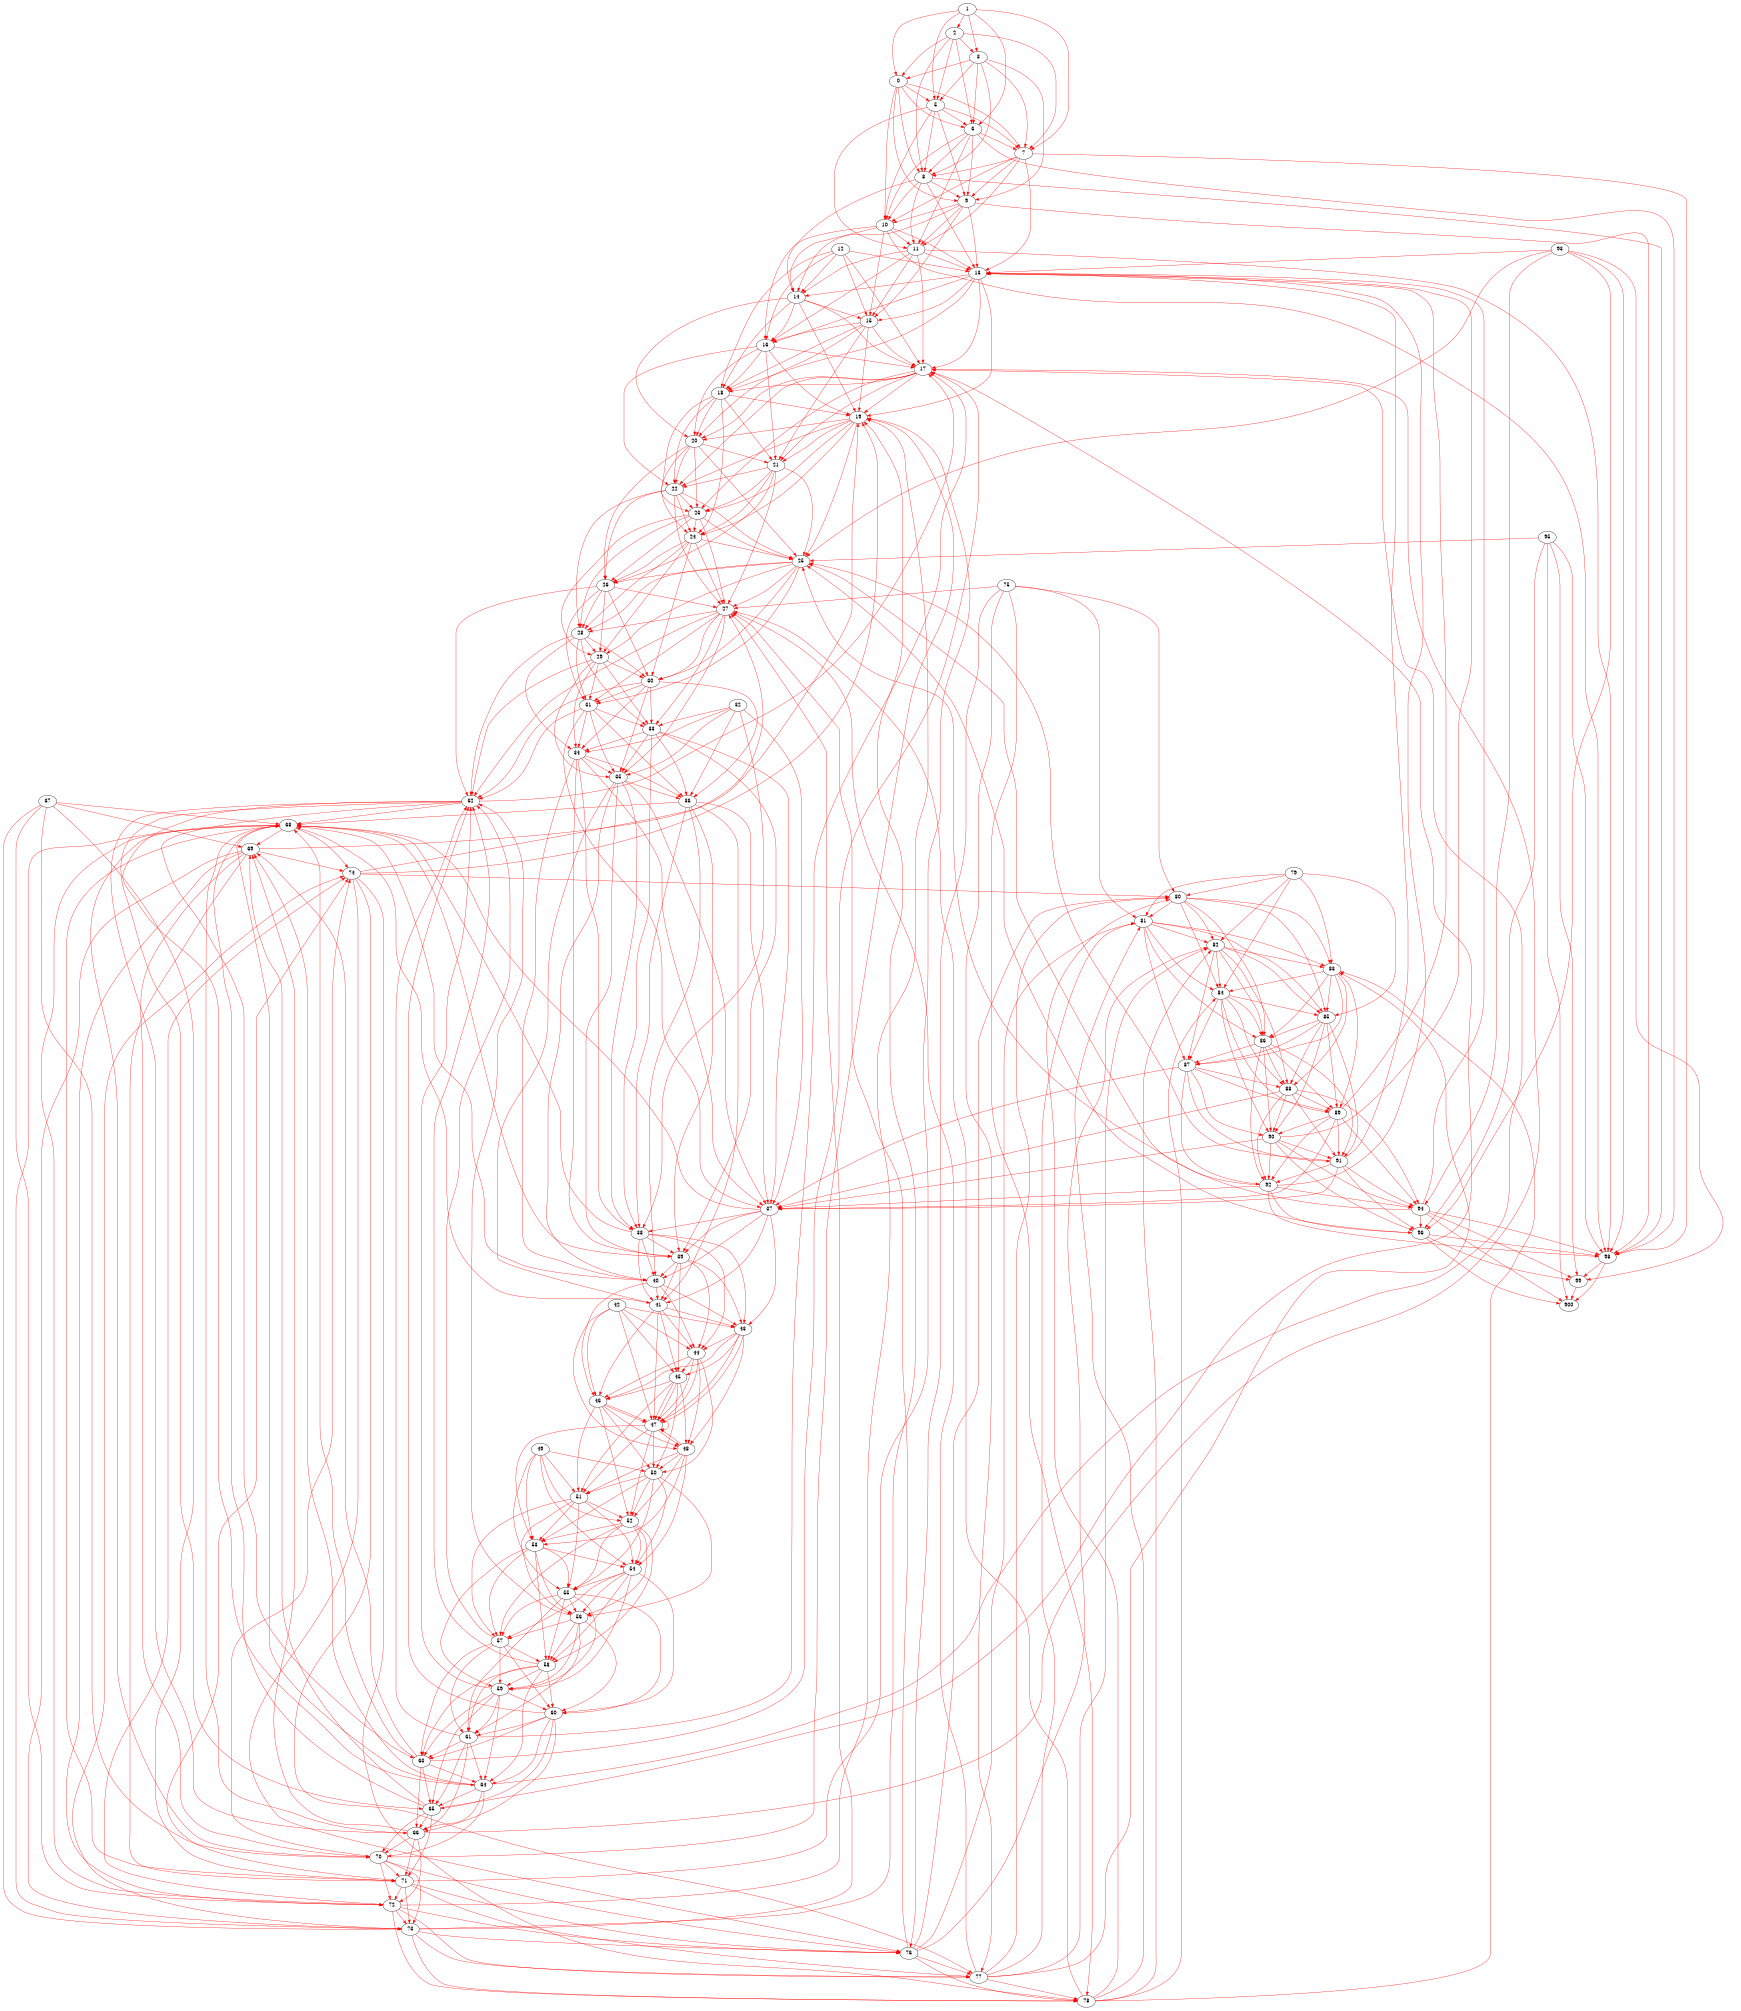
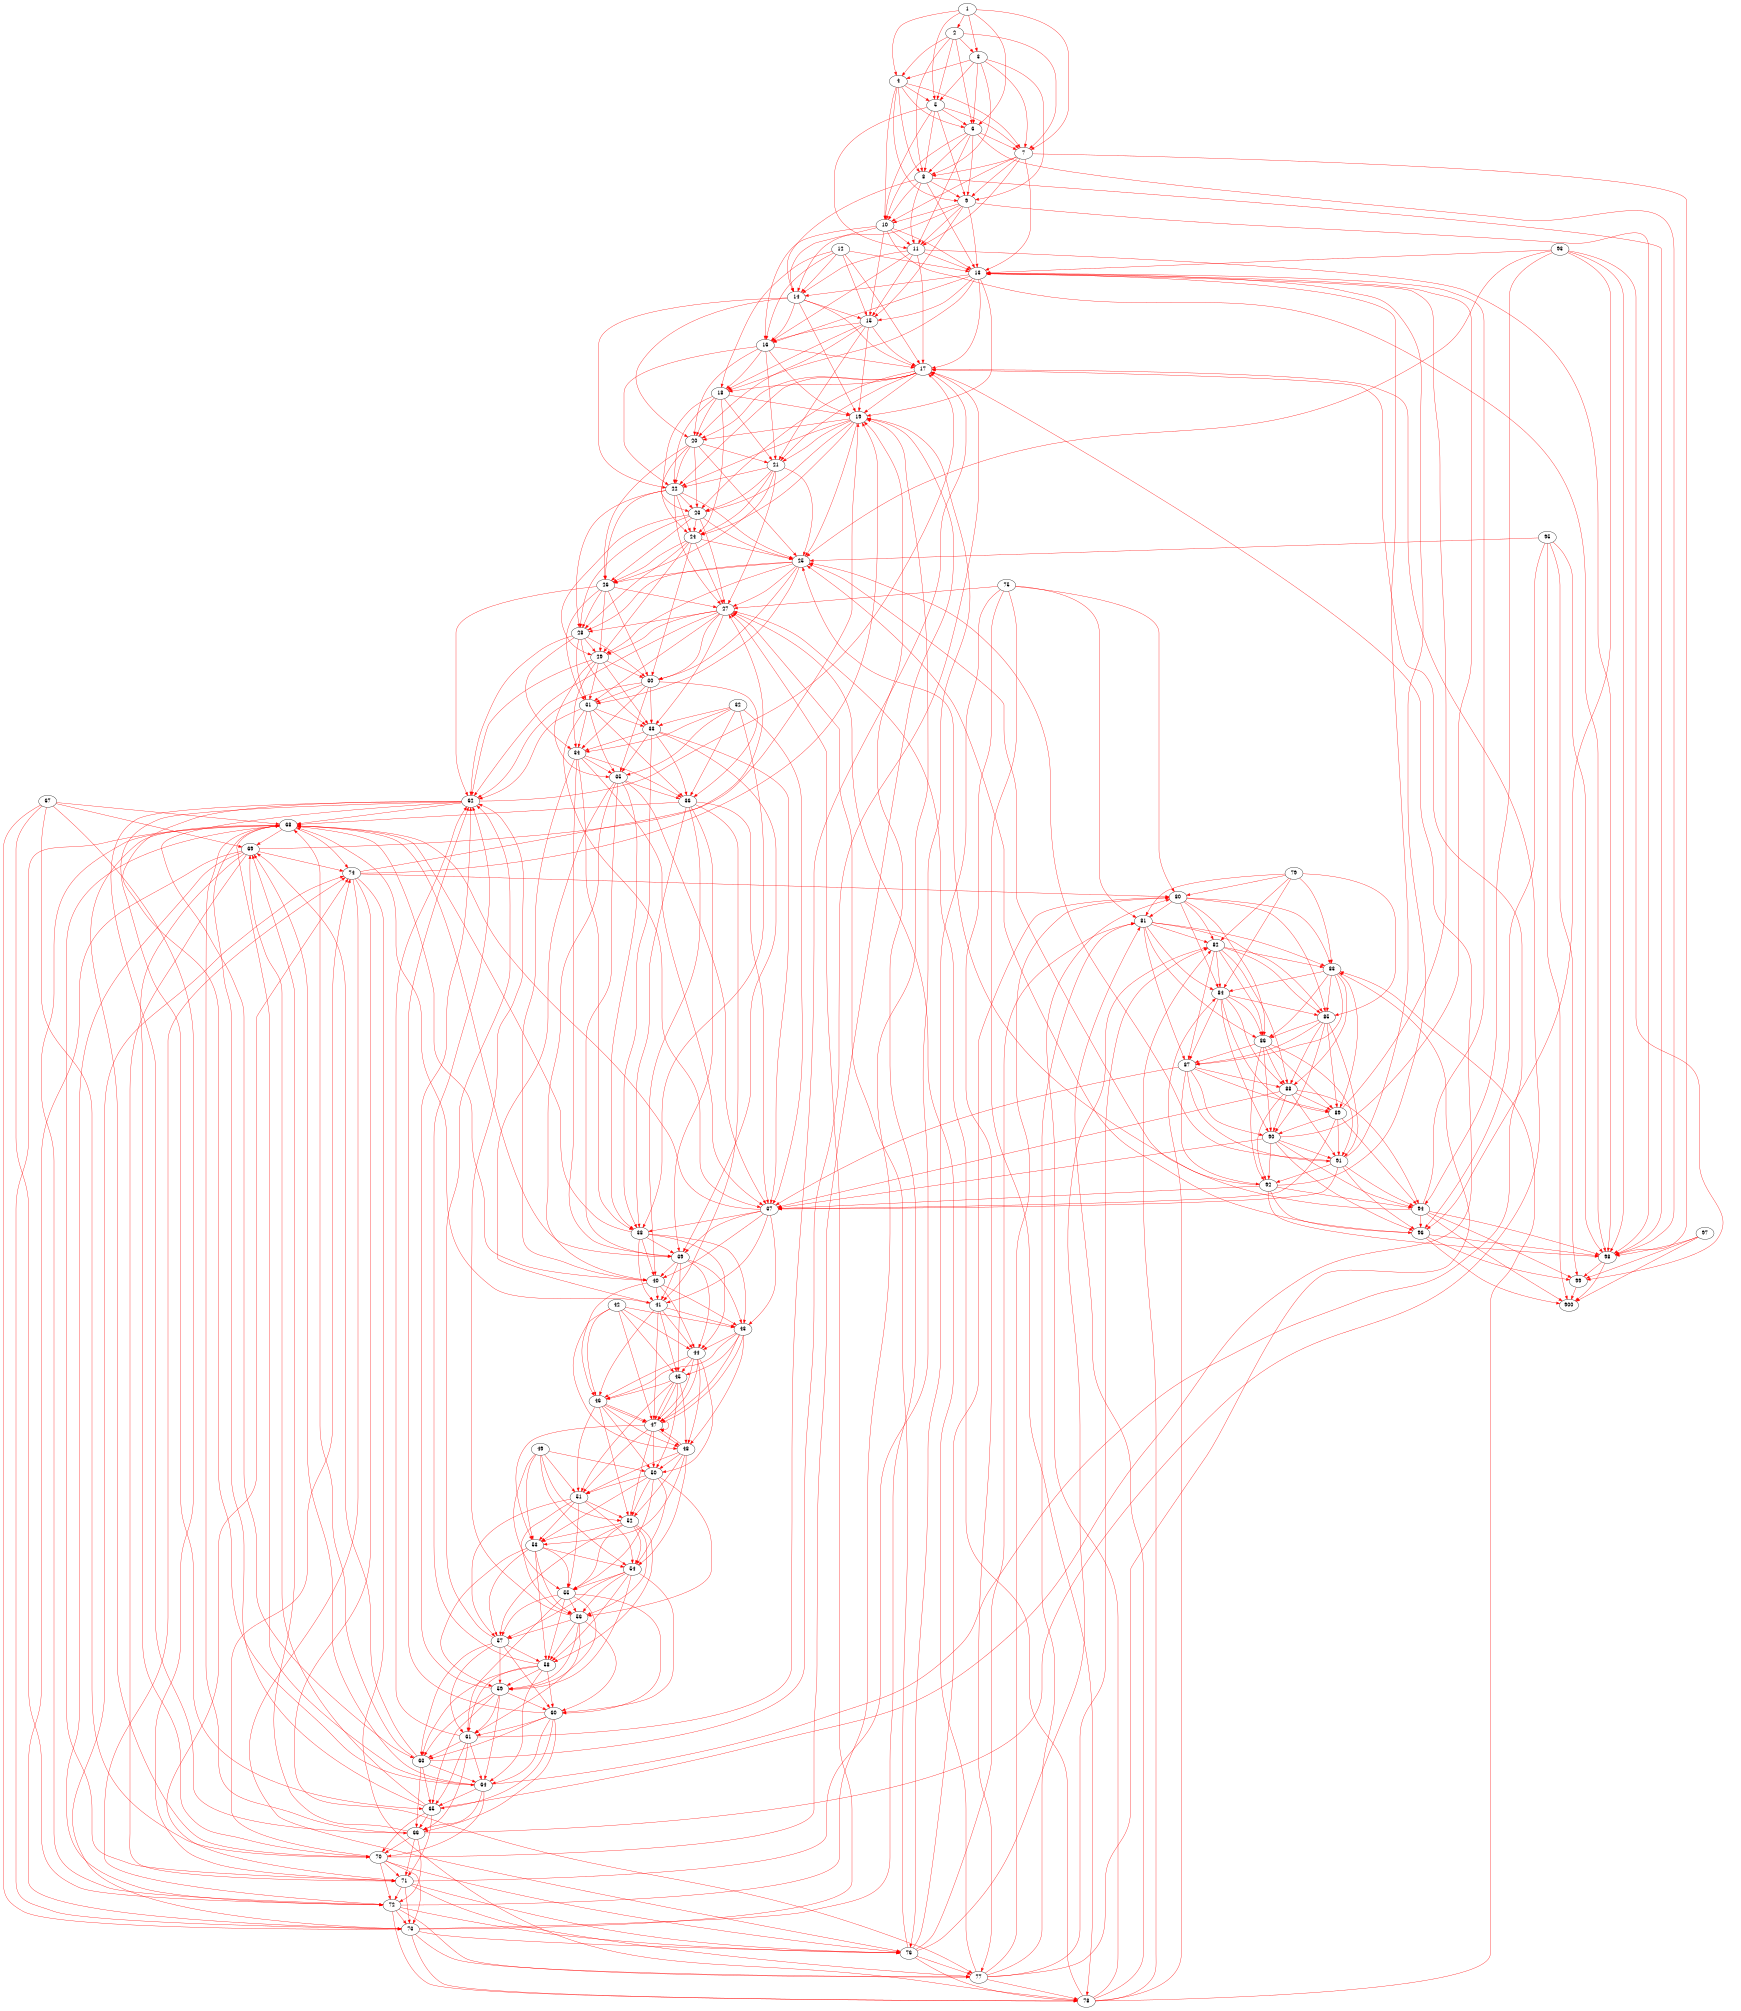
node "0": label "0" -> "4"
edge "14" -> "18": now "14" -> "22"
edge "27" -> "35": now "27" -> "29"
edge "89" -> "92": removed
node "97": added
